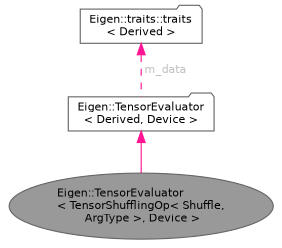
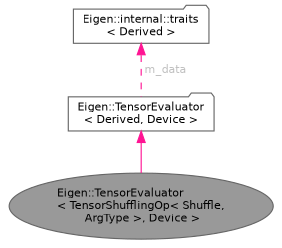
node "Eigen::traits::traits < Derived >": label "Eigen::traits::traits < Derived >" -> "Eigen::internal::traits < Derived >"
